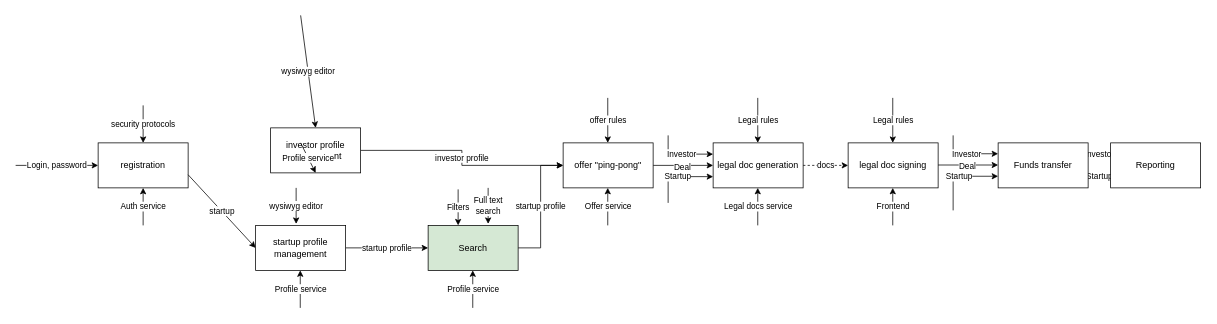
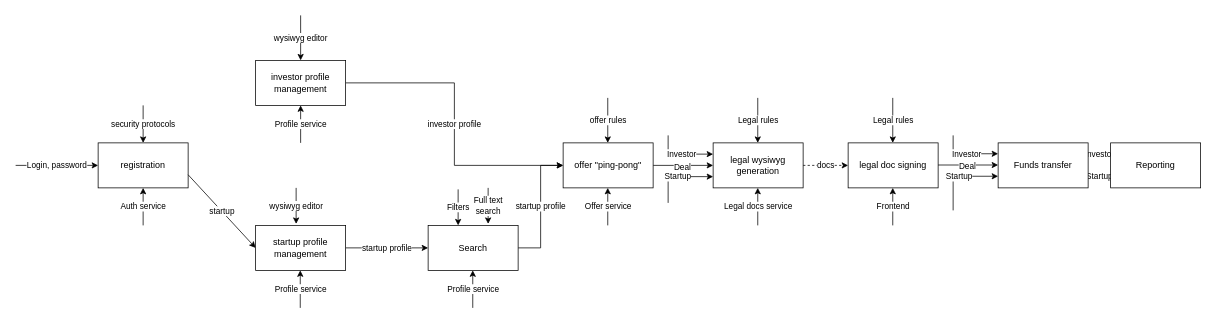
node "investor profile management": moved (315, 150) -> (300, 83)
node "legal doc generation": label "legal doc generation" -> "legal wysiwyg generation"
node "Search": fillcolor #d5e8d4 -> #ffffff
